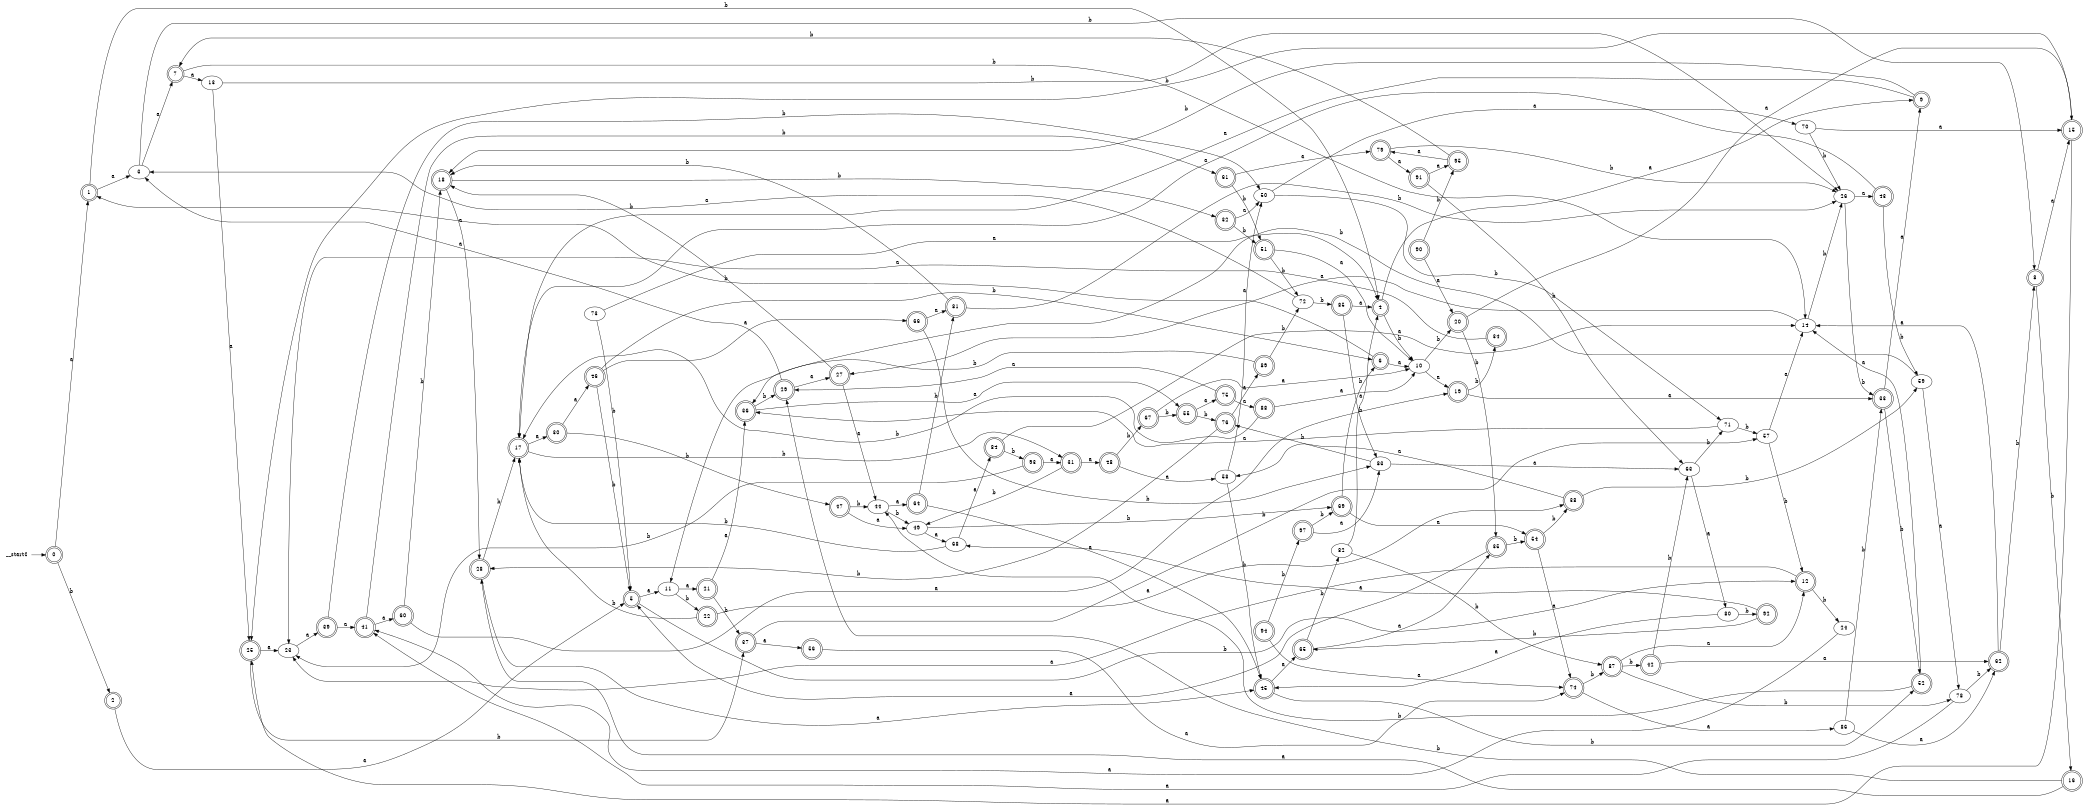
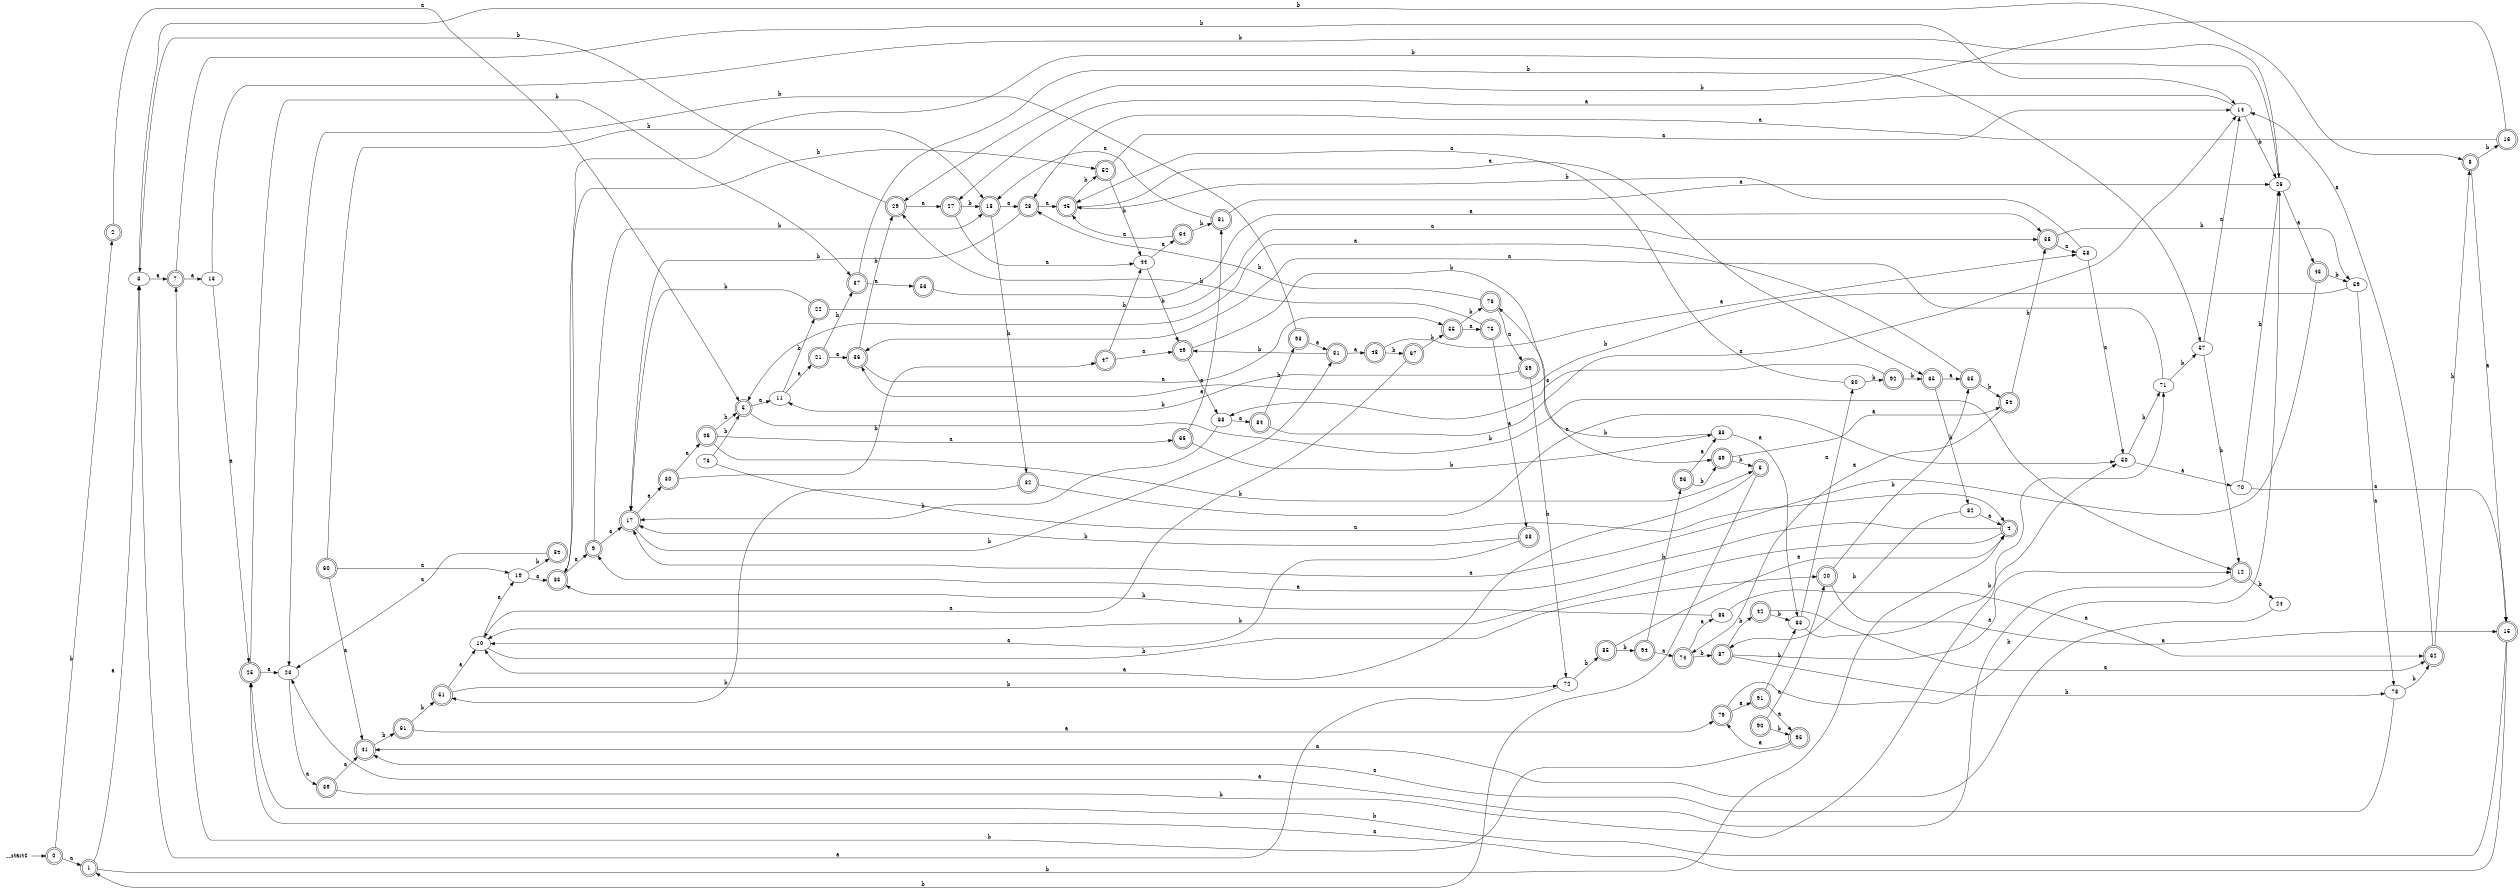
edge "81" -> "18": label "b" -> "a"
edge "81" -> "26": label "b" -> "a"
edge "29" -> "3": label "a" -> "b"
edge "75" -> "29": label "a" -> "b"
edge "85" -> "83": now "85" -> "94"
node "19": shape doublecircle -> ellipse
node "49": shape ellipse -> doublecircle
node "97": label "97" -> "96"
edge "41" -> "60": reversed
edge "56" -> "74": now "56" -> "38"
